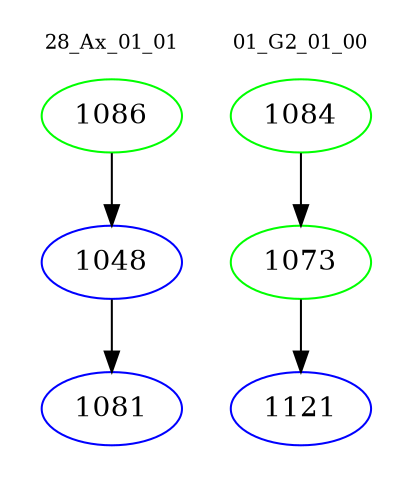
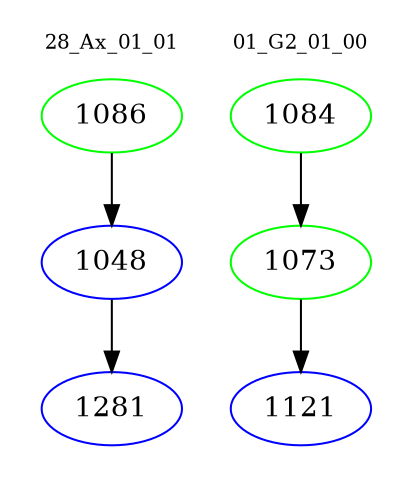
node "1081": label "1081" -> "1281"
